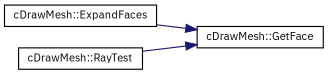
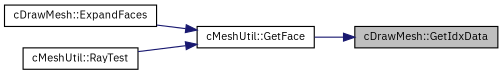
node "cDrawMesh::GetFace": label "cDrawMesh::GetFace" -> "cMeshUtil::GetFace"
node "cDrawMesh::GetIdxData": added
node "cDrawMesh::RayTest": label "cDrawMesh::RayTest" -> "cMeshUtil::RayTest"
